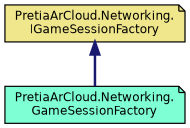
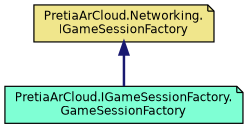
node "PretiaArCloud.Networking. GameSessionFactory": label "PretiaArCloud.Networking. GameSessionFactory" -> "PretiaArCloud.IGameSessionFactory. GameSessionFactory"
